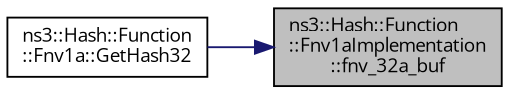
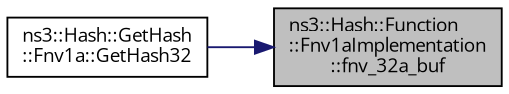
node "ns3::Hash::Function ::Fnv1a::GetHash32": label "ns3::Hash::Function ::Fnv1a::GetHash32" -> "ns3::Hash::GetHash ::Fnv1a::GetHash32"
